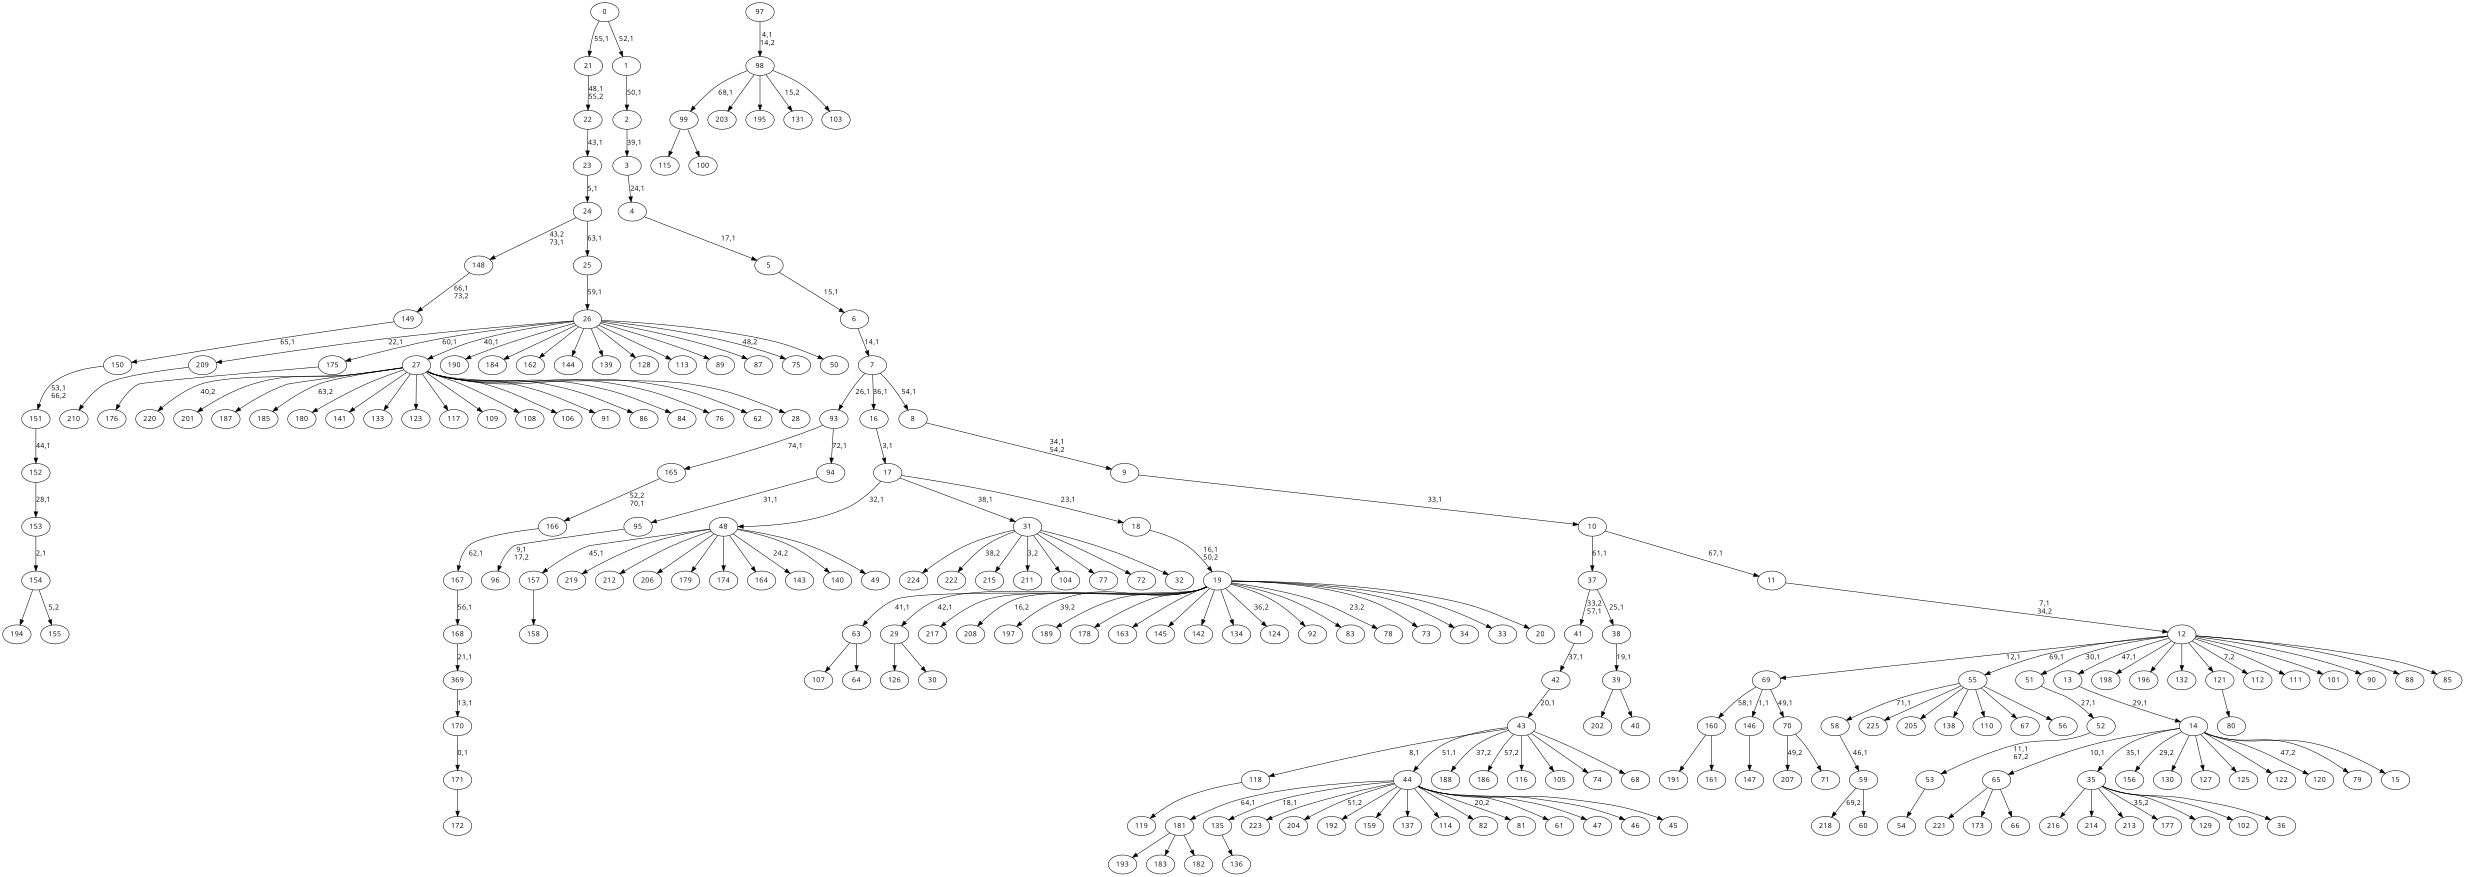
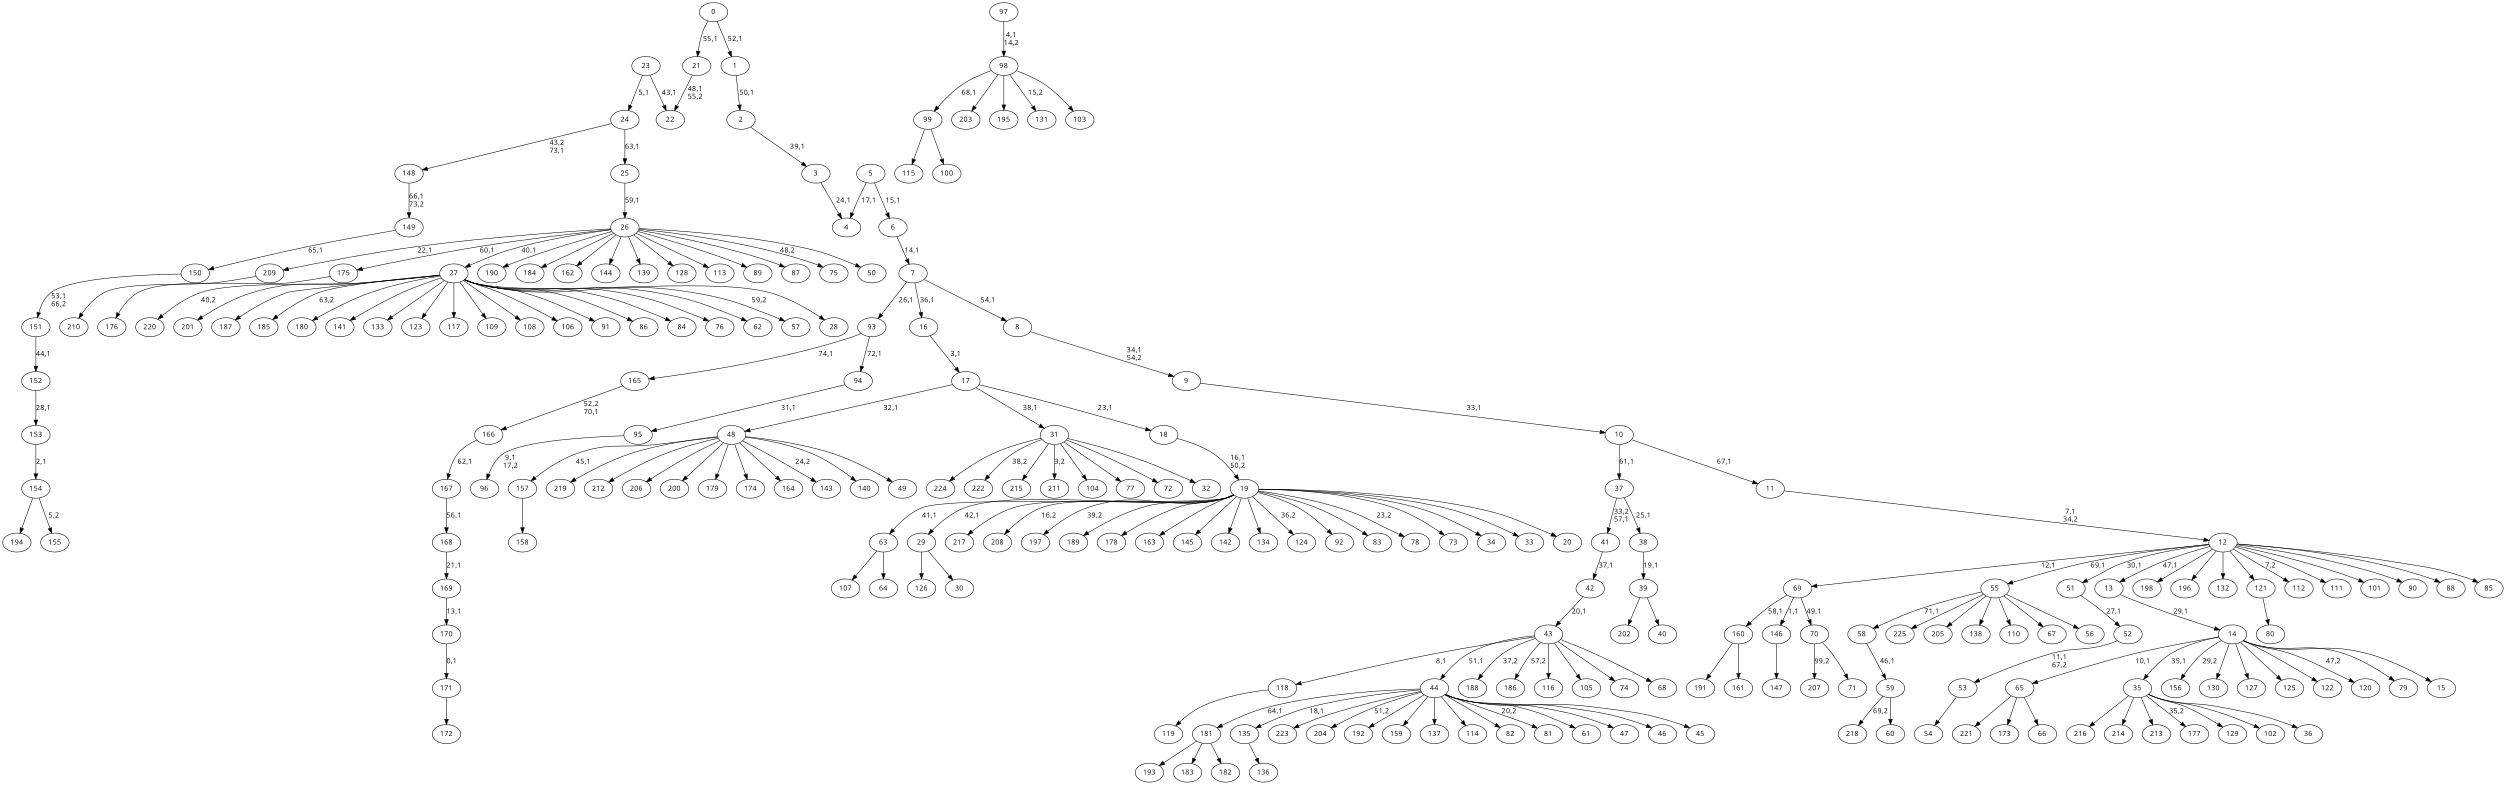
edge "22" -> "23": reversed
edge "4" -> "5": reversed
node "57": added
node "200": added
node "369": label "369" -> "169"
edge "70" -> "207": label "49,2" -> "99,2"
